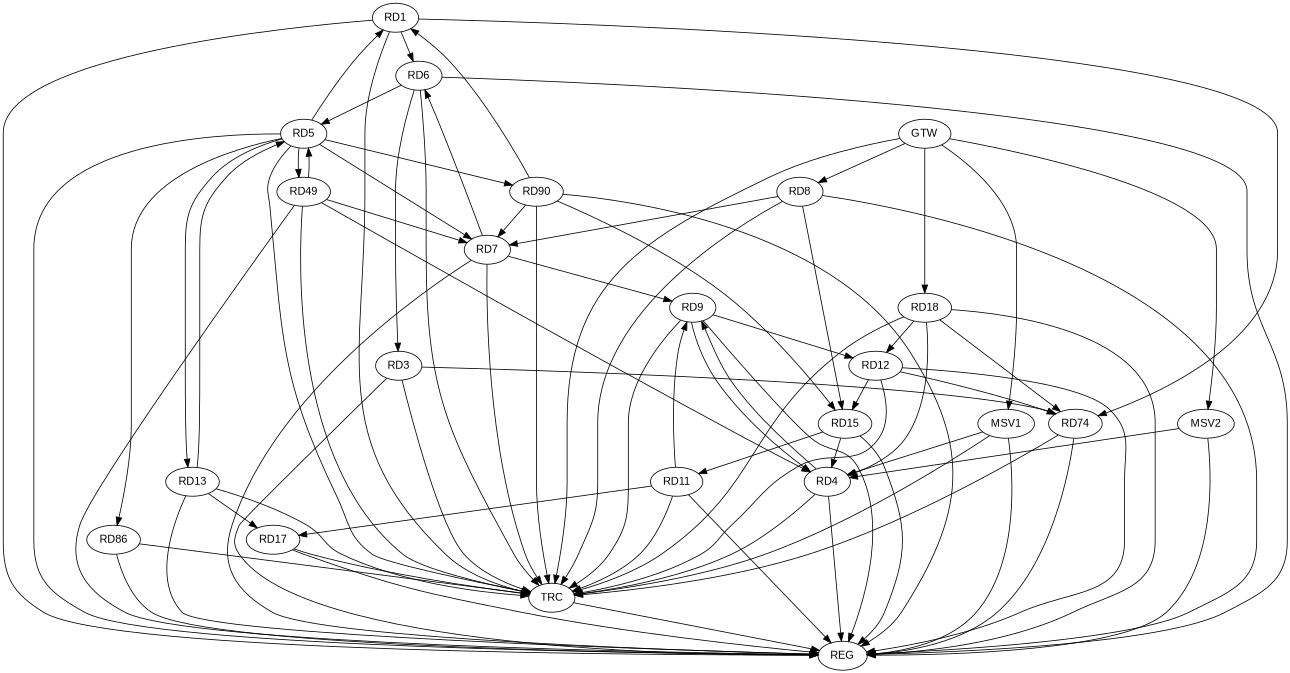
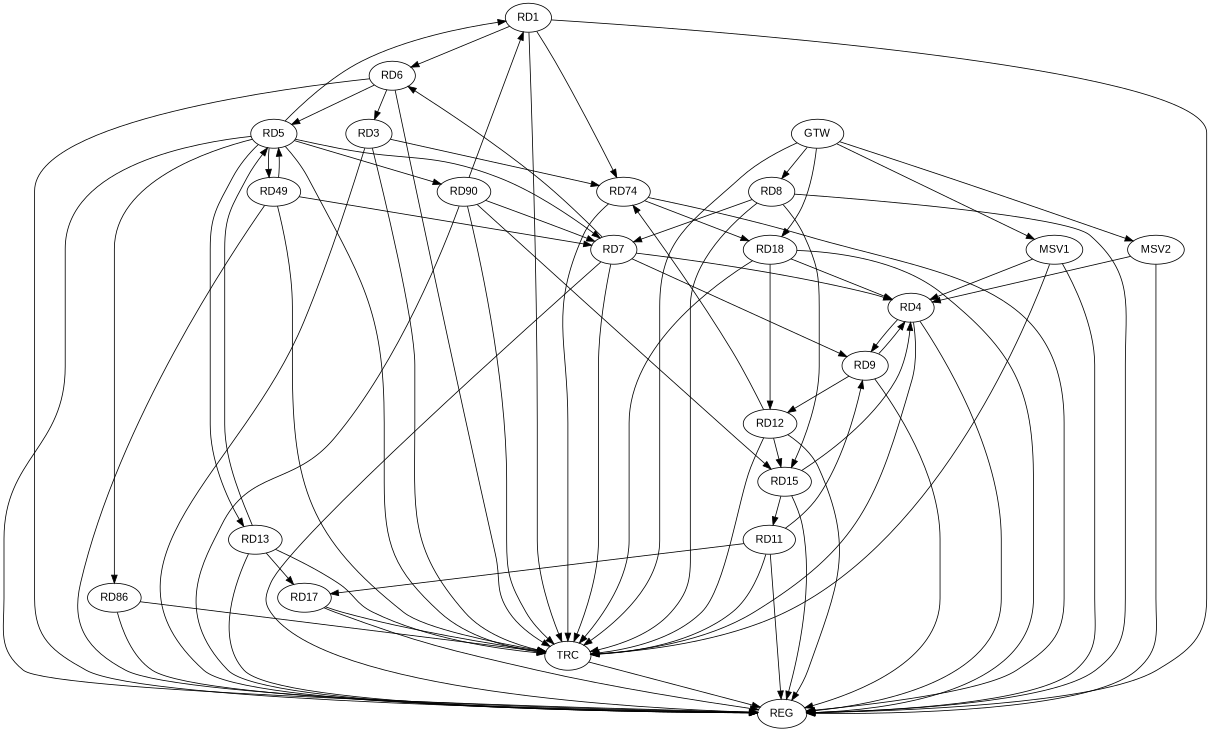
edge "RD49" -> "RD4": now "RD7" -> "RD4"
edge "RD18" -> "RD74": reversed
edge "RD9" -> "TRC": removed
